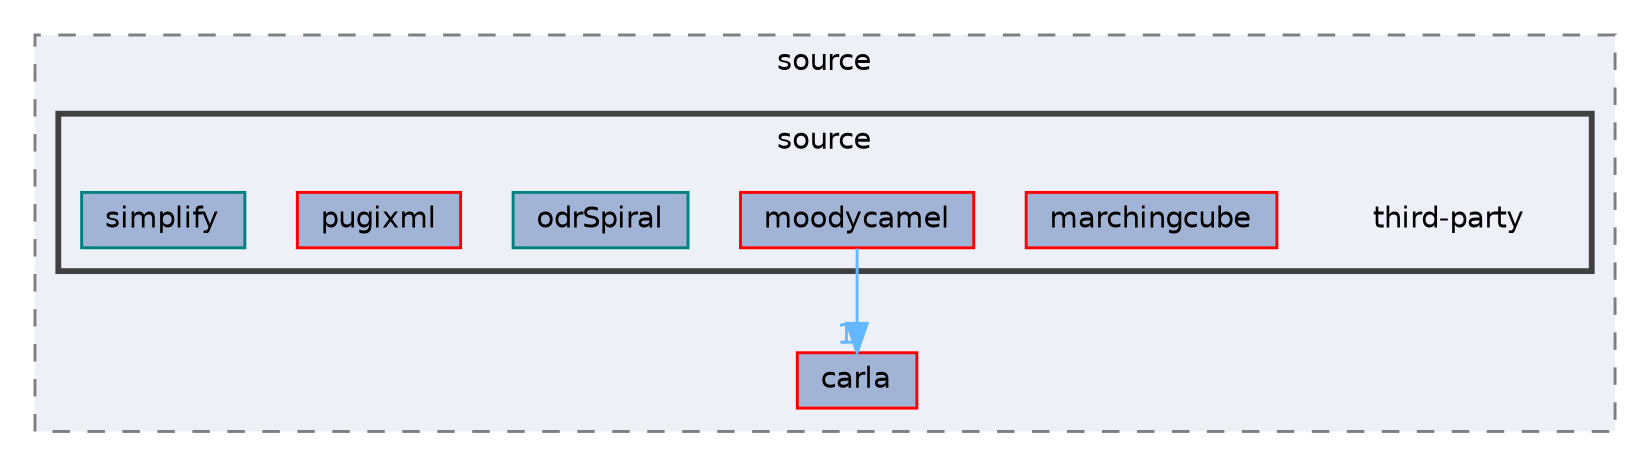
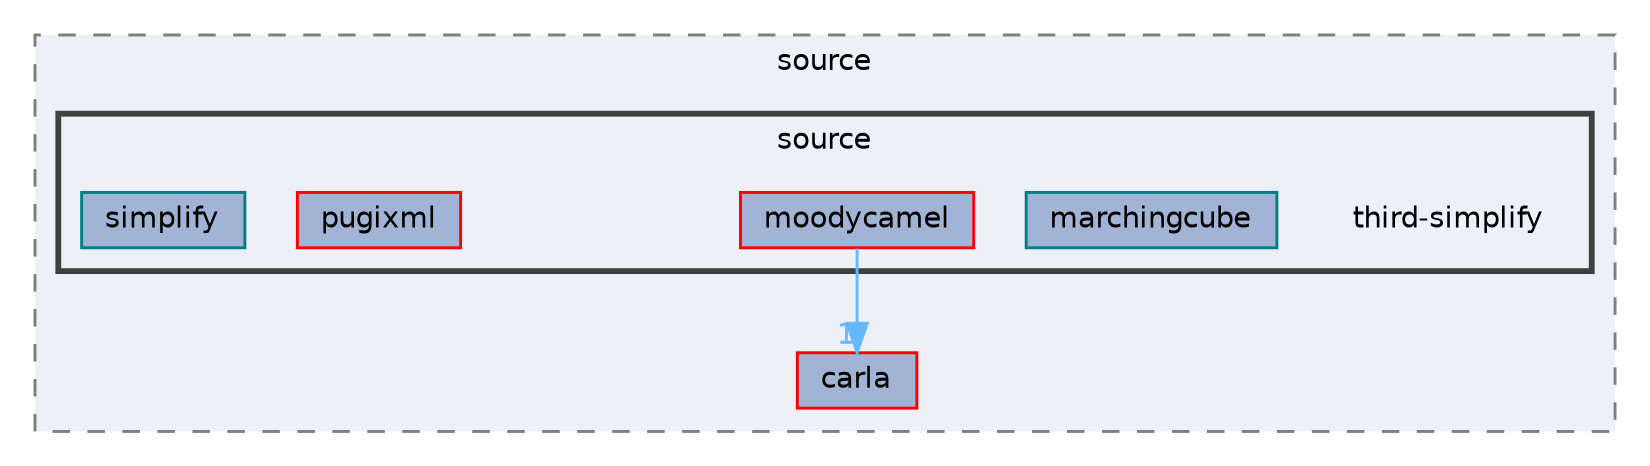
node "odrSpiral": removed
node "marchingcube": color red -> teal
node "third-party": label "third-party" -> "third-simplify"
